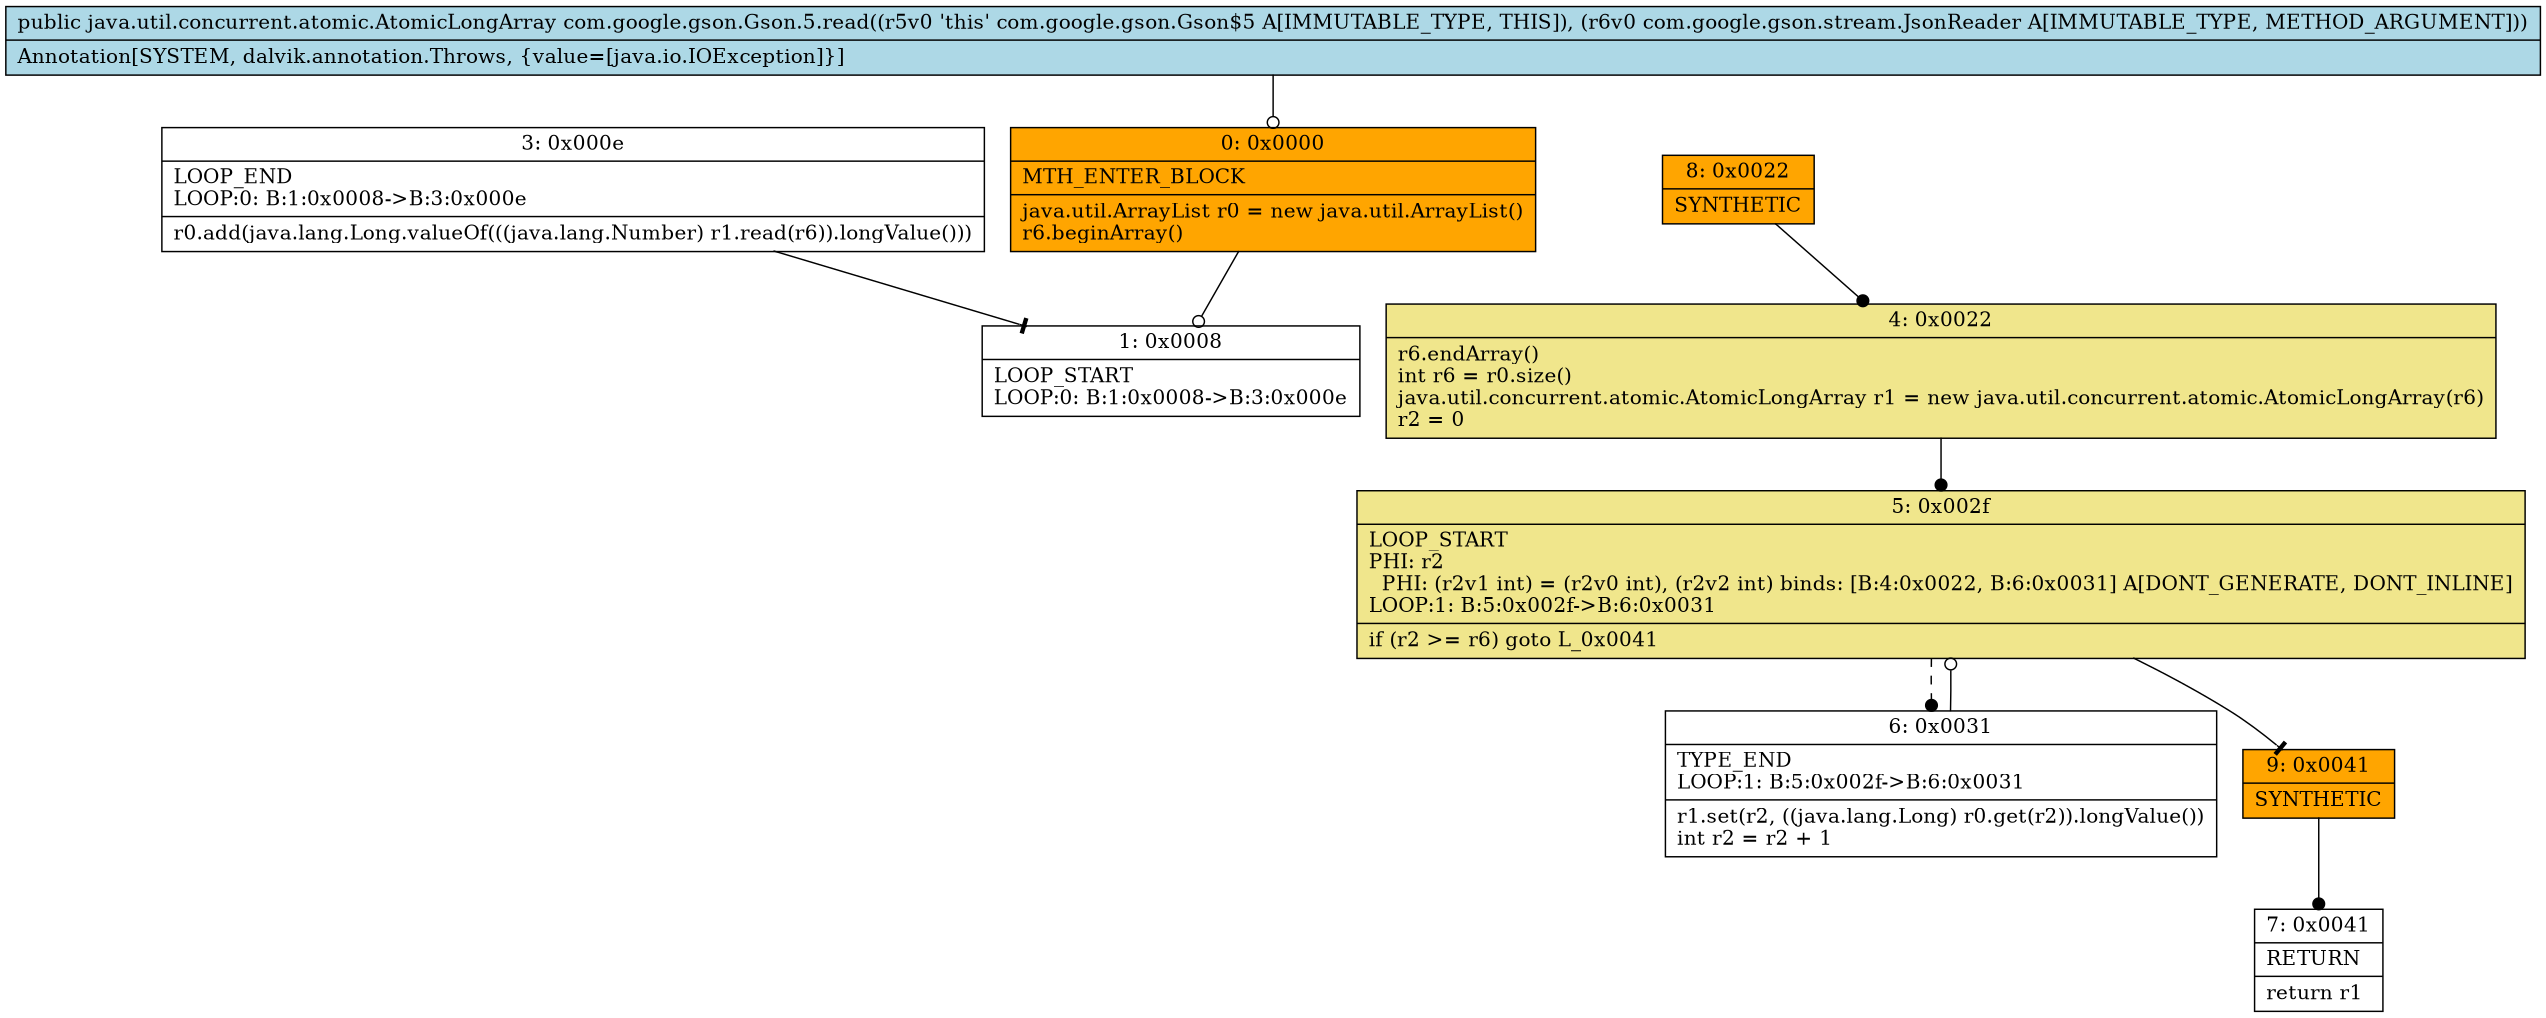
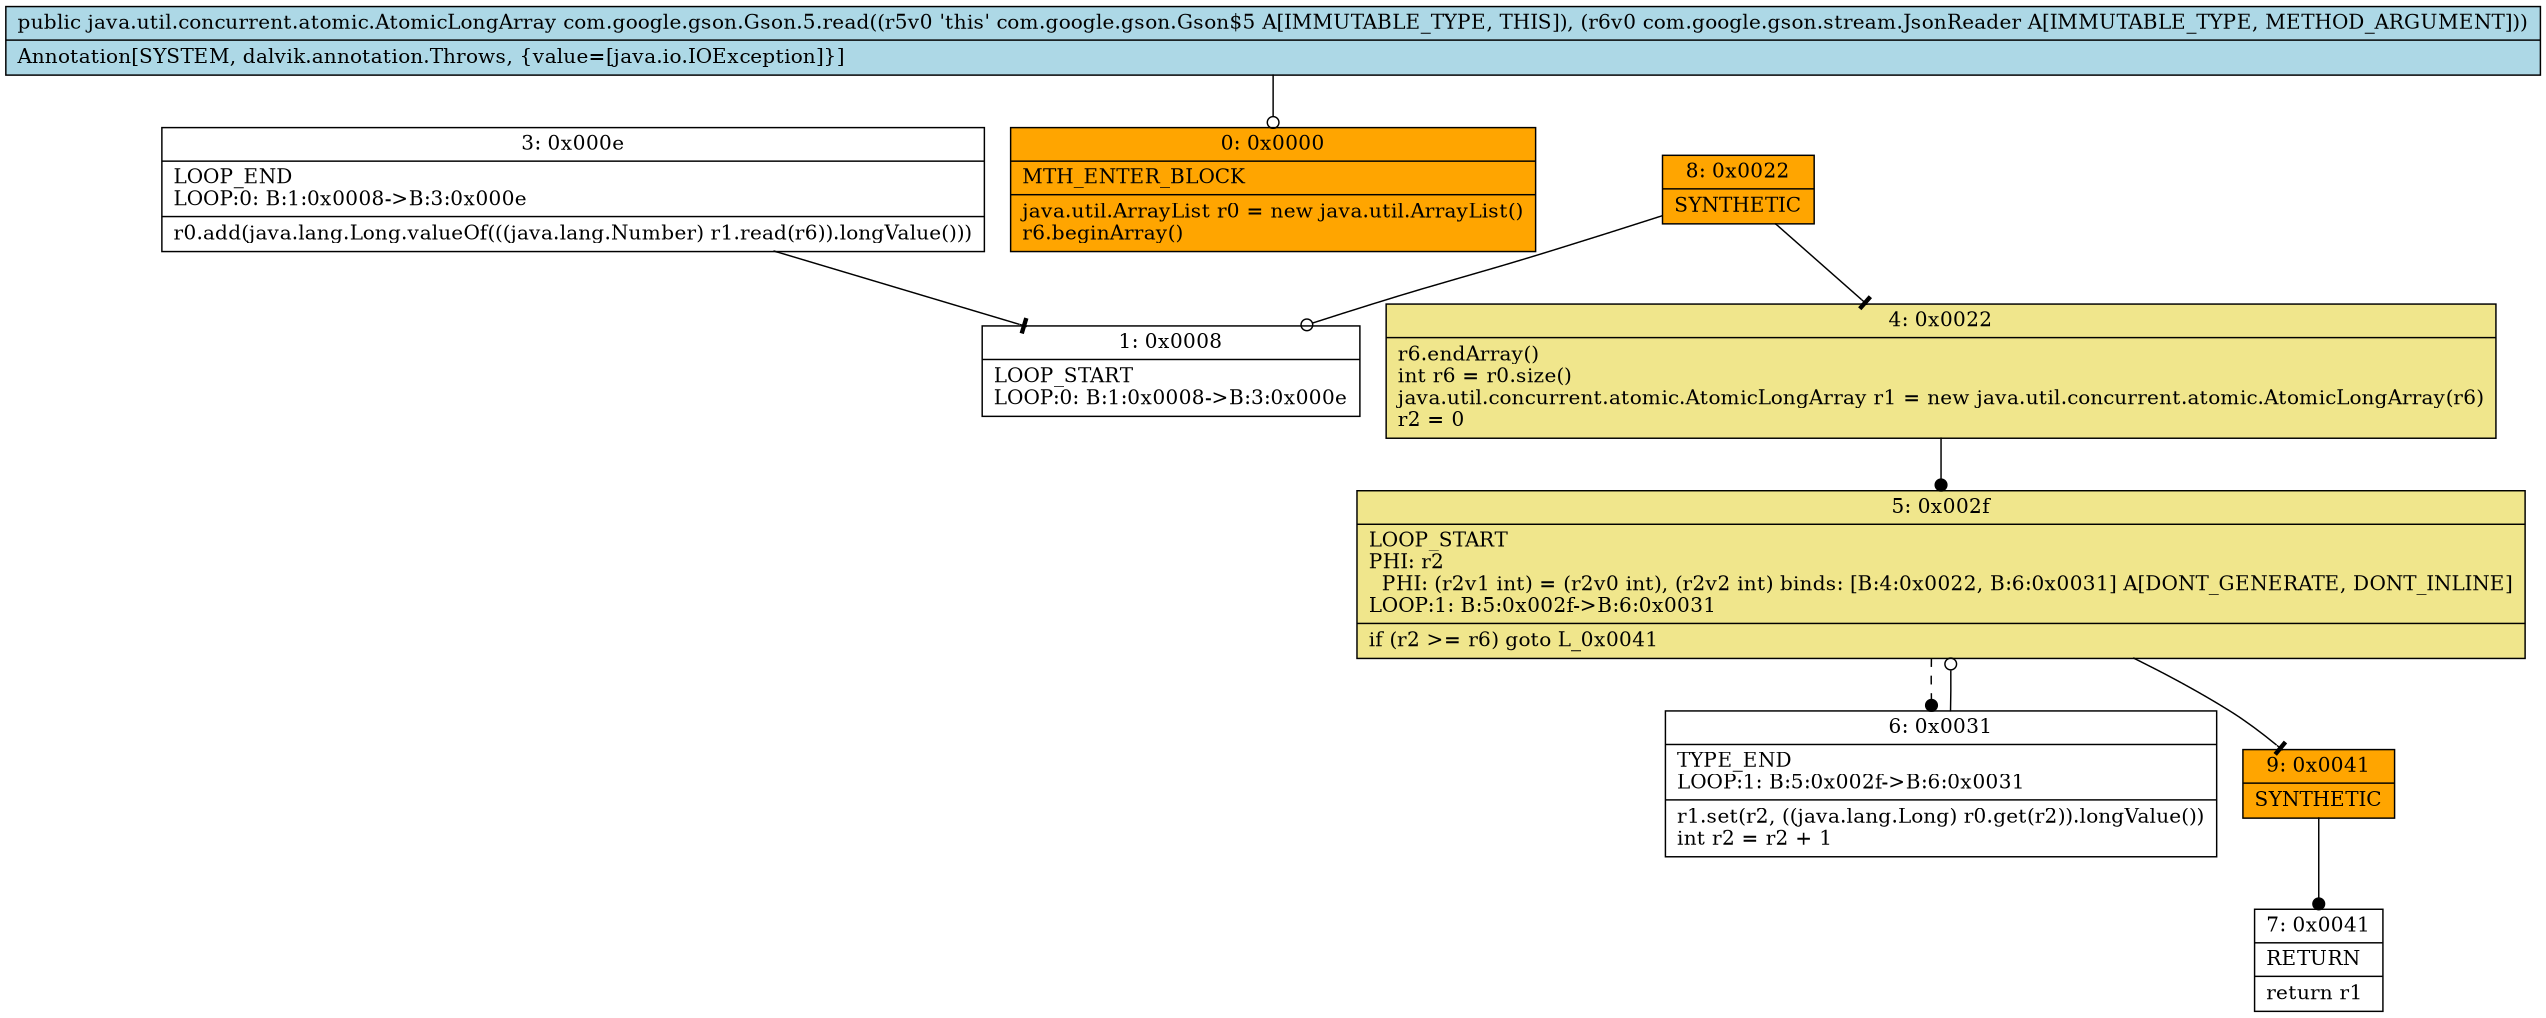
edge "8: 0x0022" -> "4: 0x0022": arrowhead dot -> tee
edge "0: 0x0000" -> "1: 0x0008": now "8: 0x0022" -> "1: 0x0008"
